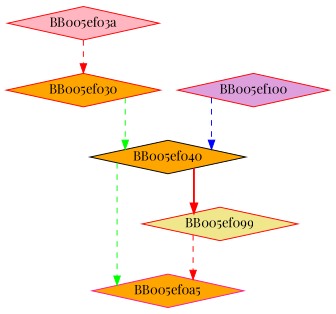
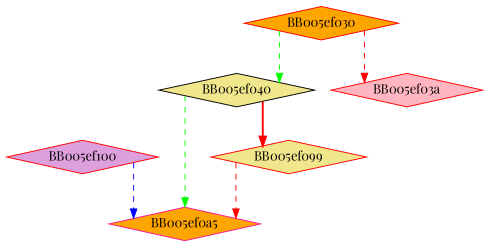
edge "BB005ef03a" -> "BB005ef030": reversed
edge "BB005ef100" -> "BB005ef040": now "BB005ef100" -> "BB005ef0a5"
node "BB005ef040": fillcolor orange -> khaki
